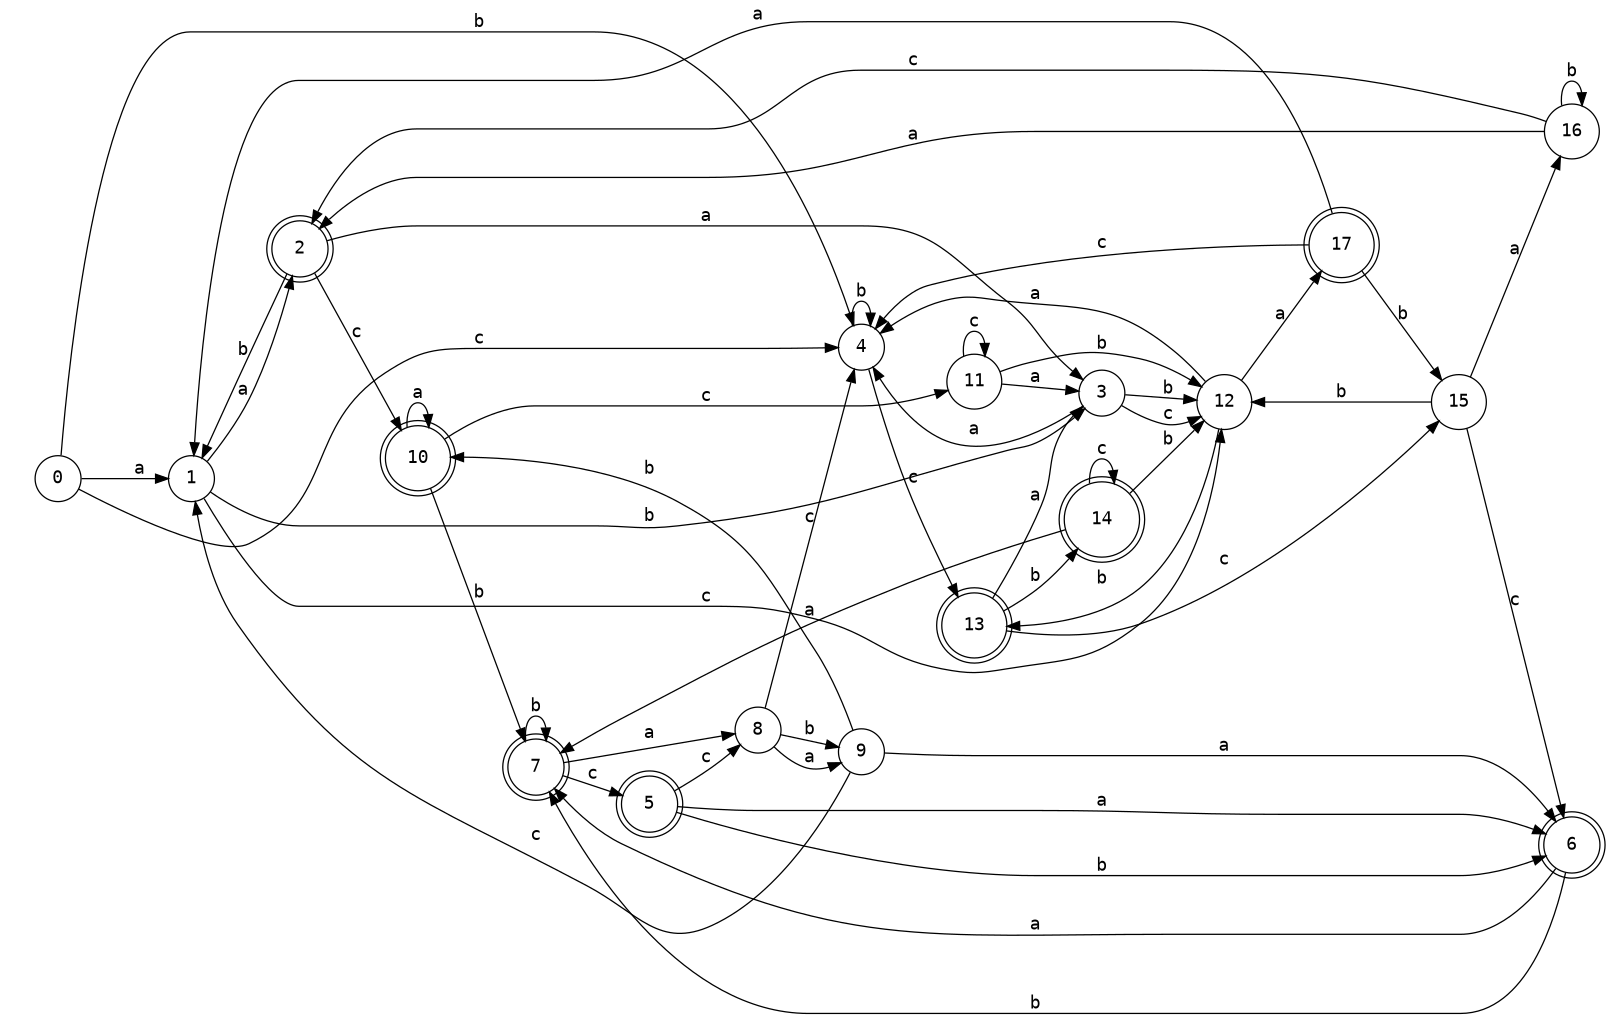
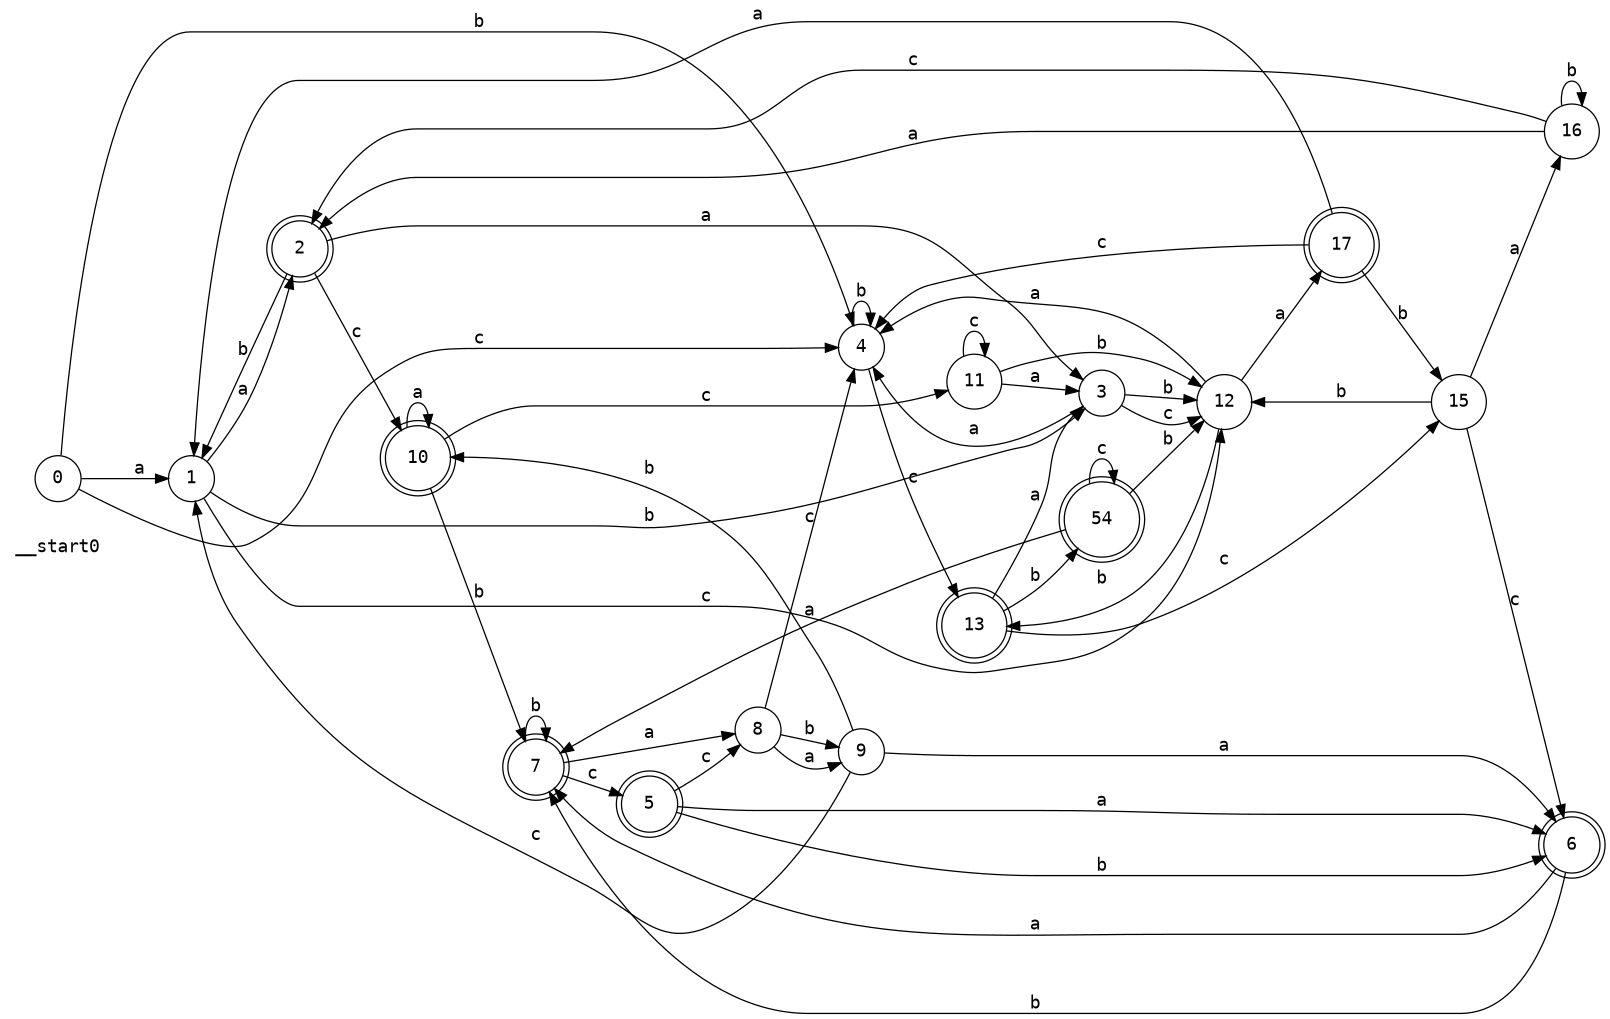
node "14": label "14" -> "54"
node "__start0": added
